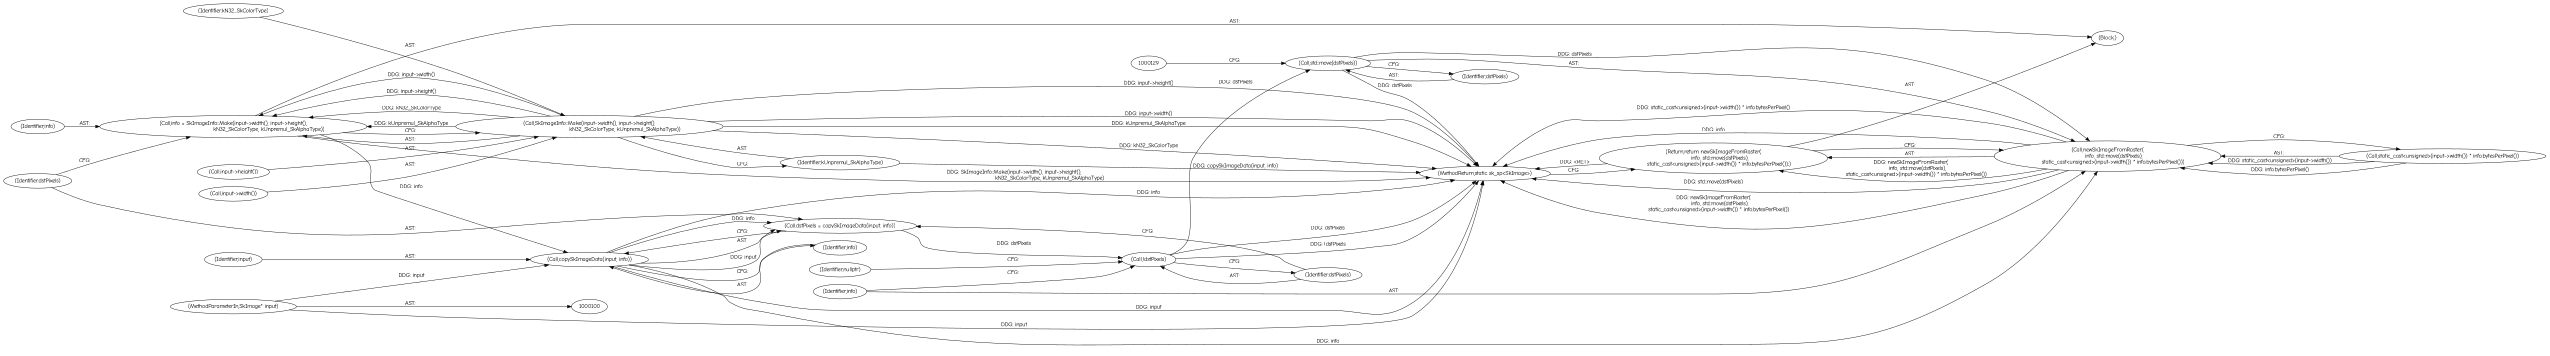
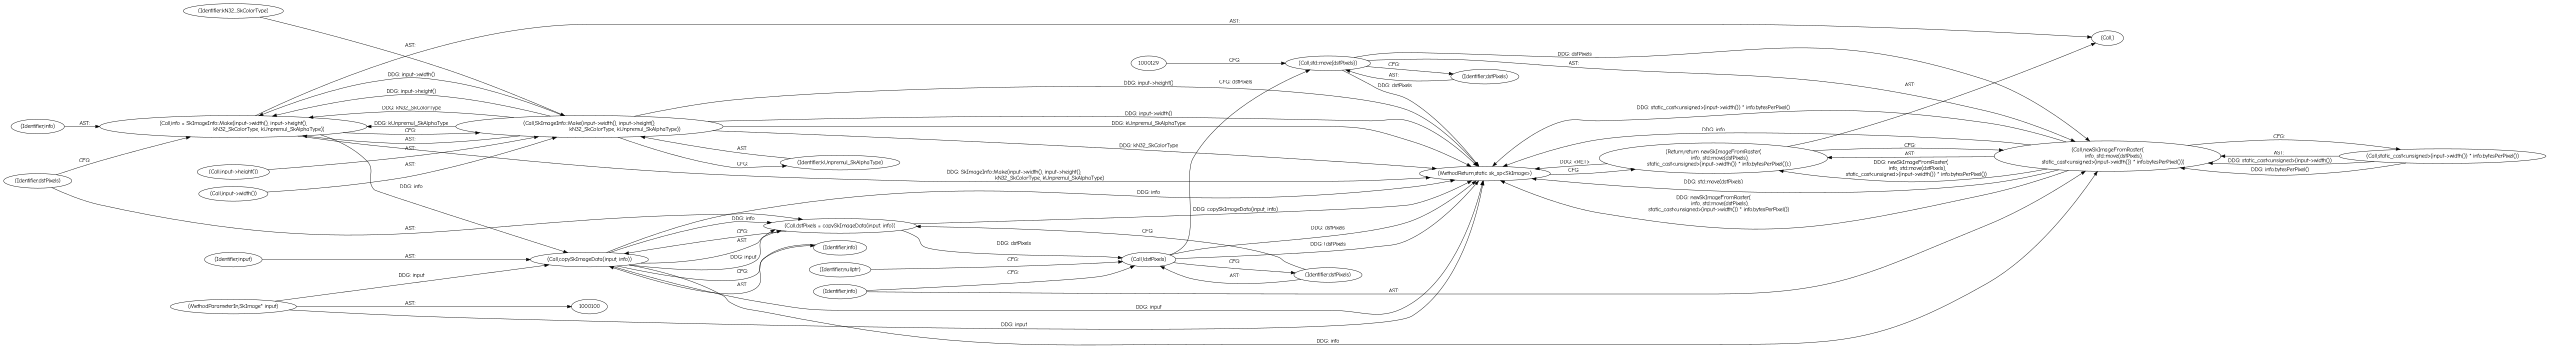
node "(Block,)": label "(Block,)" -> "(Call,)"
edge "(Call,!dstPixels)" -> "(Call,std::move(dstPixels))": label "DDG: dstPixels" -> "CFG: dstPixels"
edge "(Identifier,kUnpremul_SkAlphaType)" -> "(MethodReturn,static sk_sp<SkImage>)": now "(Call,dstPixels = copySkImageData(input, info))" -> "(MethodReturn,static sk_sp<SkImage>)"
